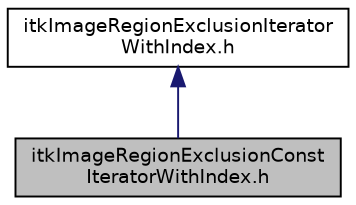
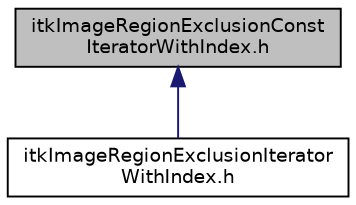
edge "itkImageRegionExclusionConst IteratorWithIndex.h" -> "itkImageRegionExclusionIterator WithIndex.h": reversed
